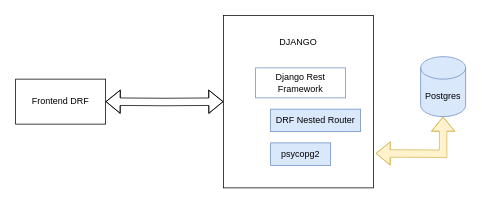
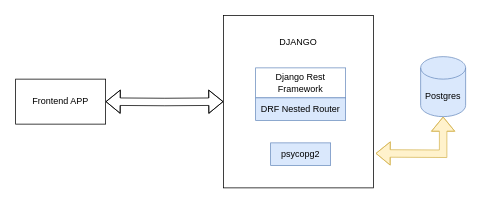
node "Frontend DRF": label "Frontend DRF" -> "Frontend APP"
node "DRF Nested Router": moved (315, 120) -> (300, 109)
